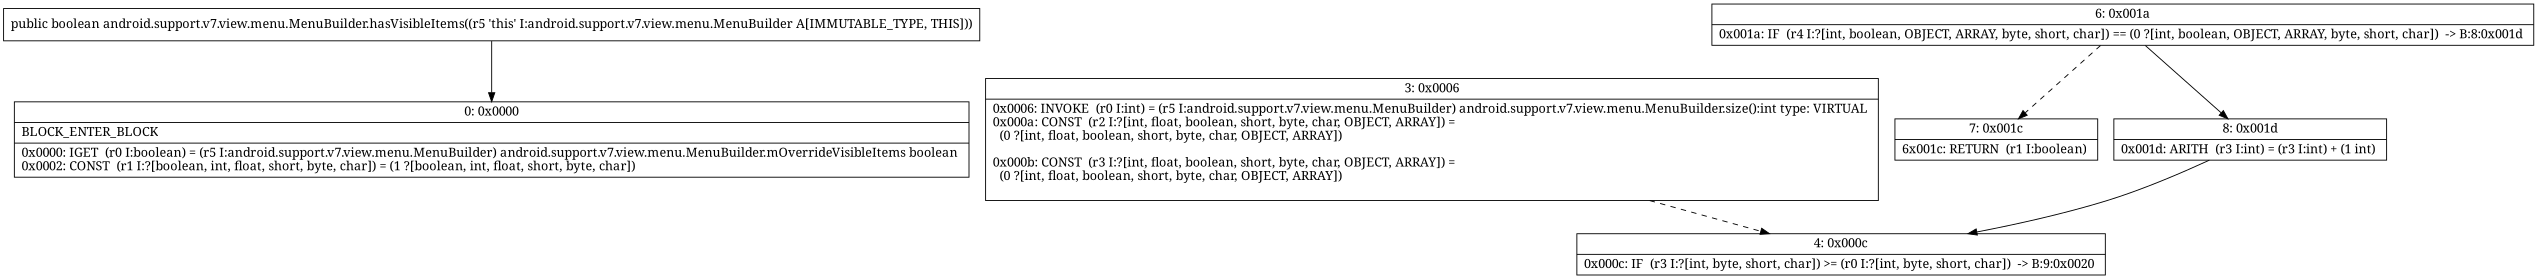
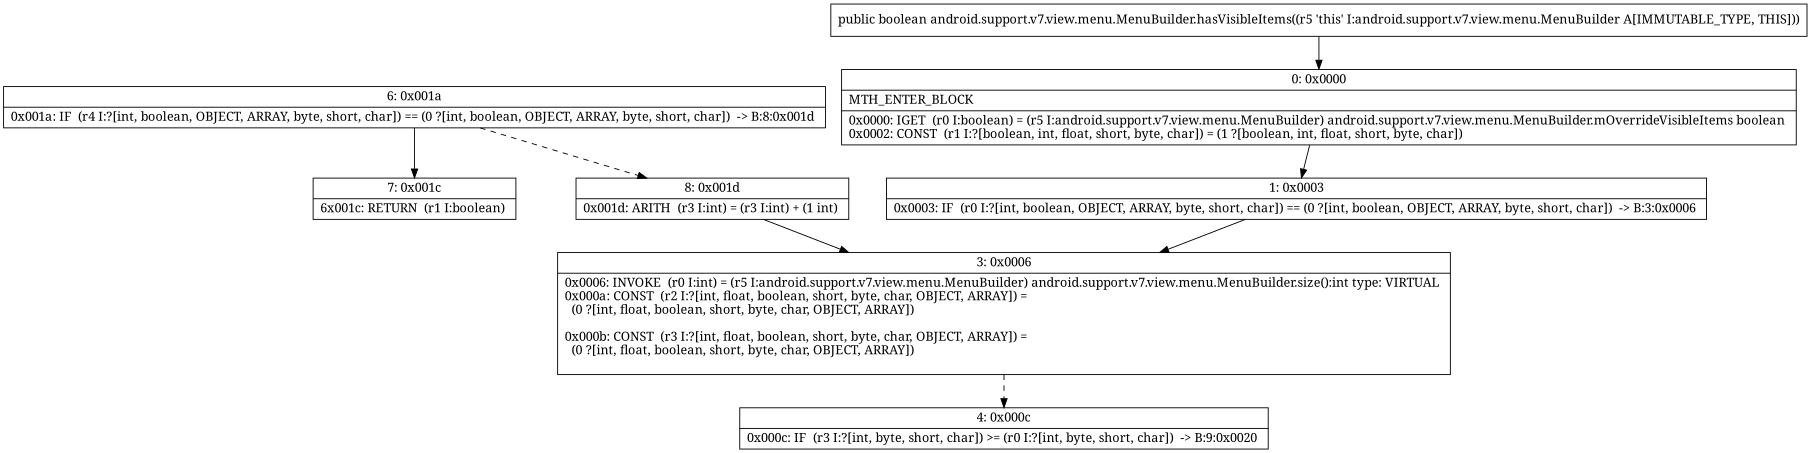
edge "6: 0x001a" -> "7: 0x001c": style dashed -> solid
edge "6: 0x001a" -> "8: 0x001d": style solid -> dashed
node "0: 0x0000": text "BLOCK_ENTER_BLOCK" -> "MTH_ENTER_BLOCK"
node "1: 0x0003": added
edge "8: 0x001d" -> "4: 0x000c": now "8: 0x001d" -> "3: 0x0006"
